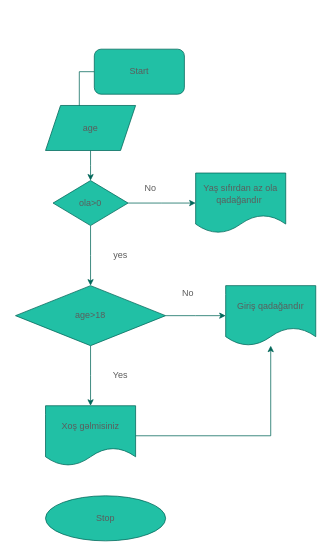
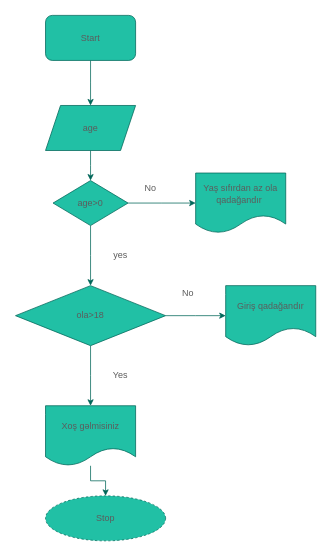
node "Start": moved (139, 72) -> (90, 38)
node "ola>0": label "ola>0" -> "age>0"
node "age>18": label "age>18" -> "ola>18"
edge "Xoş gəlmisiniz" -> "Giriş qadağandır": now "Xoş gəlmisiniz" -> "Stop"
node "Stop": style solid -> dashed
